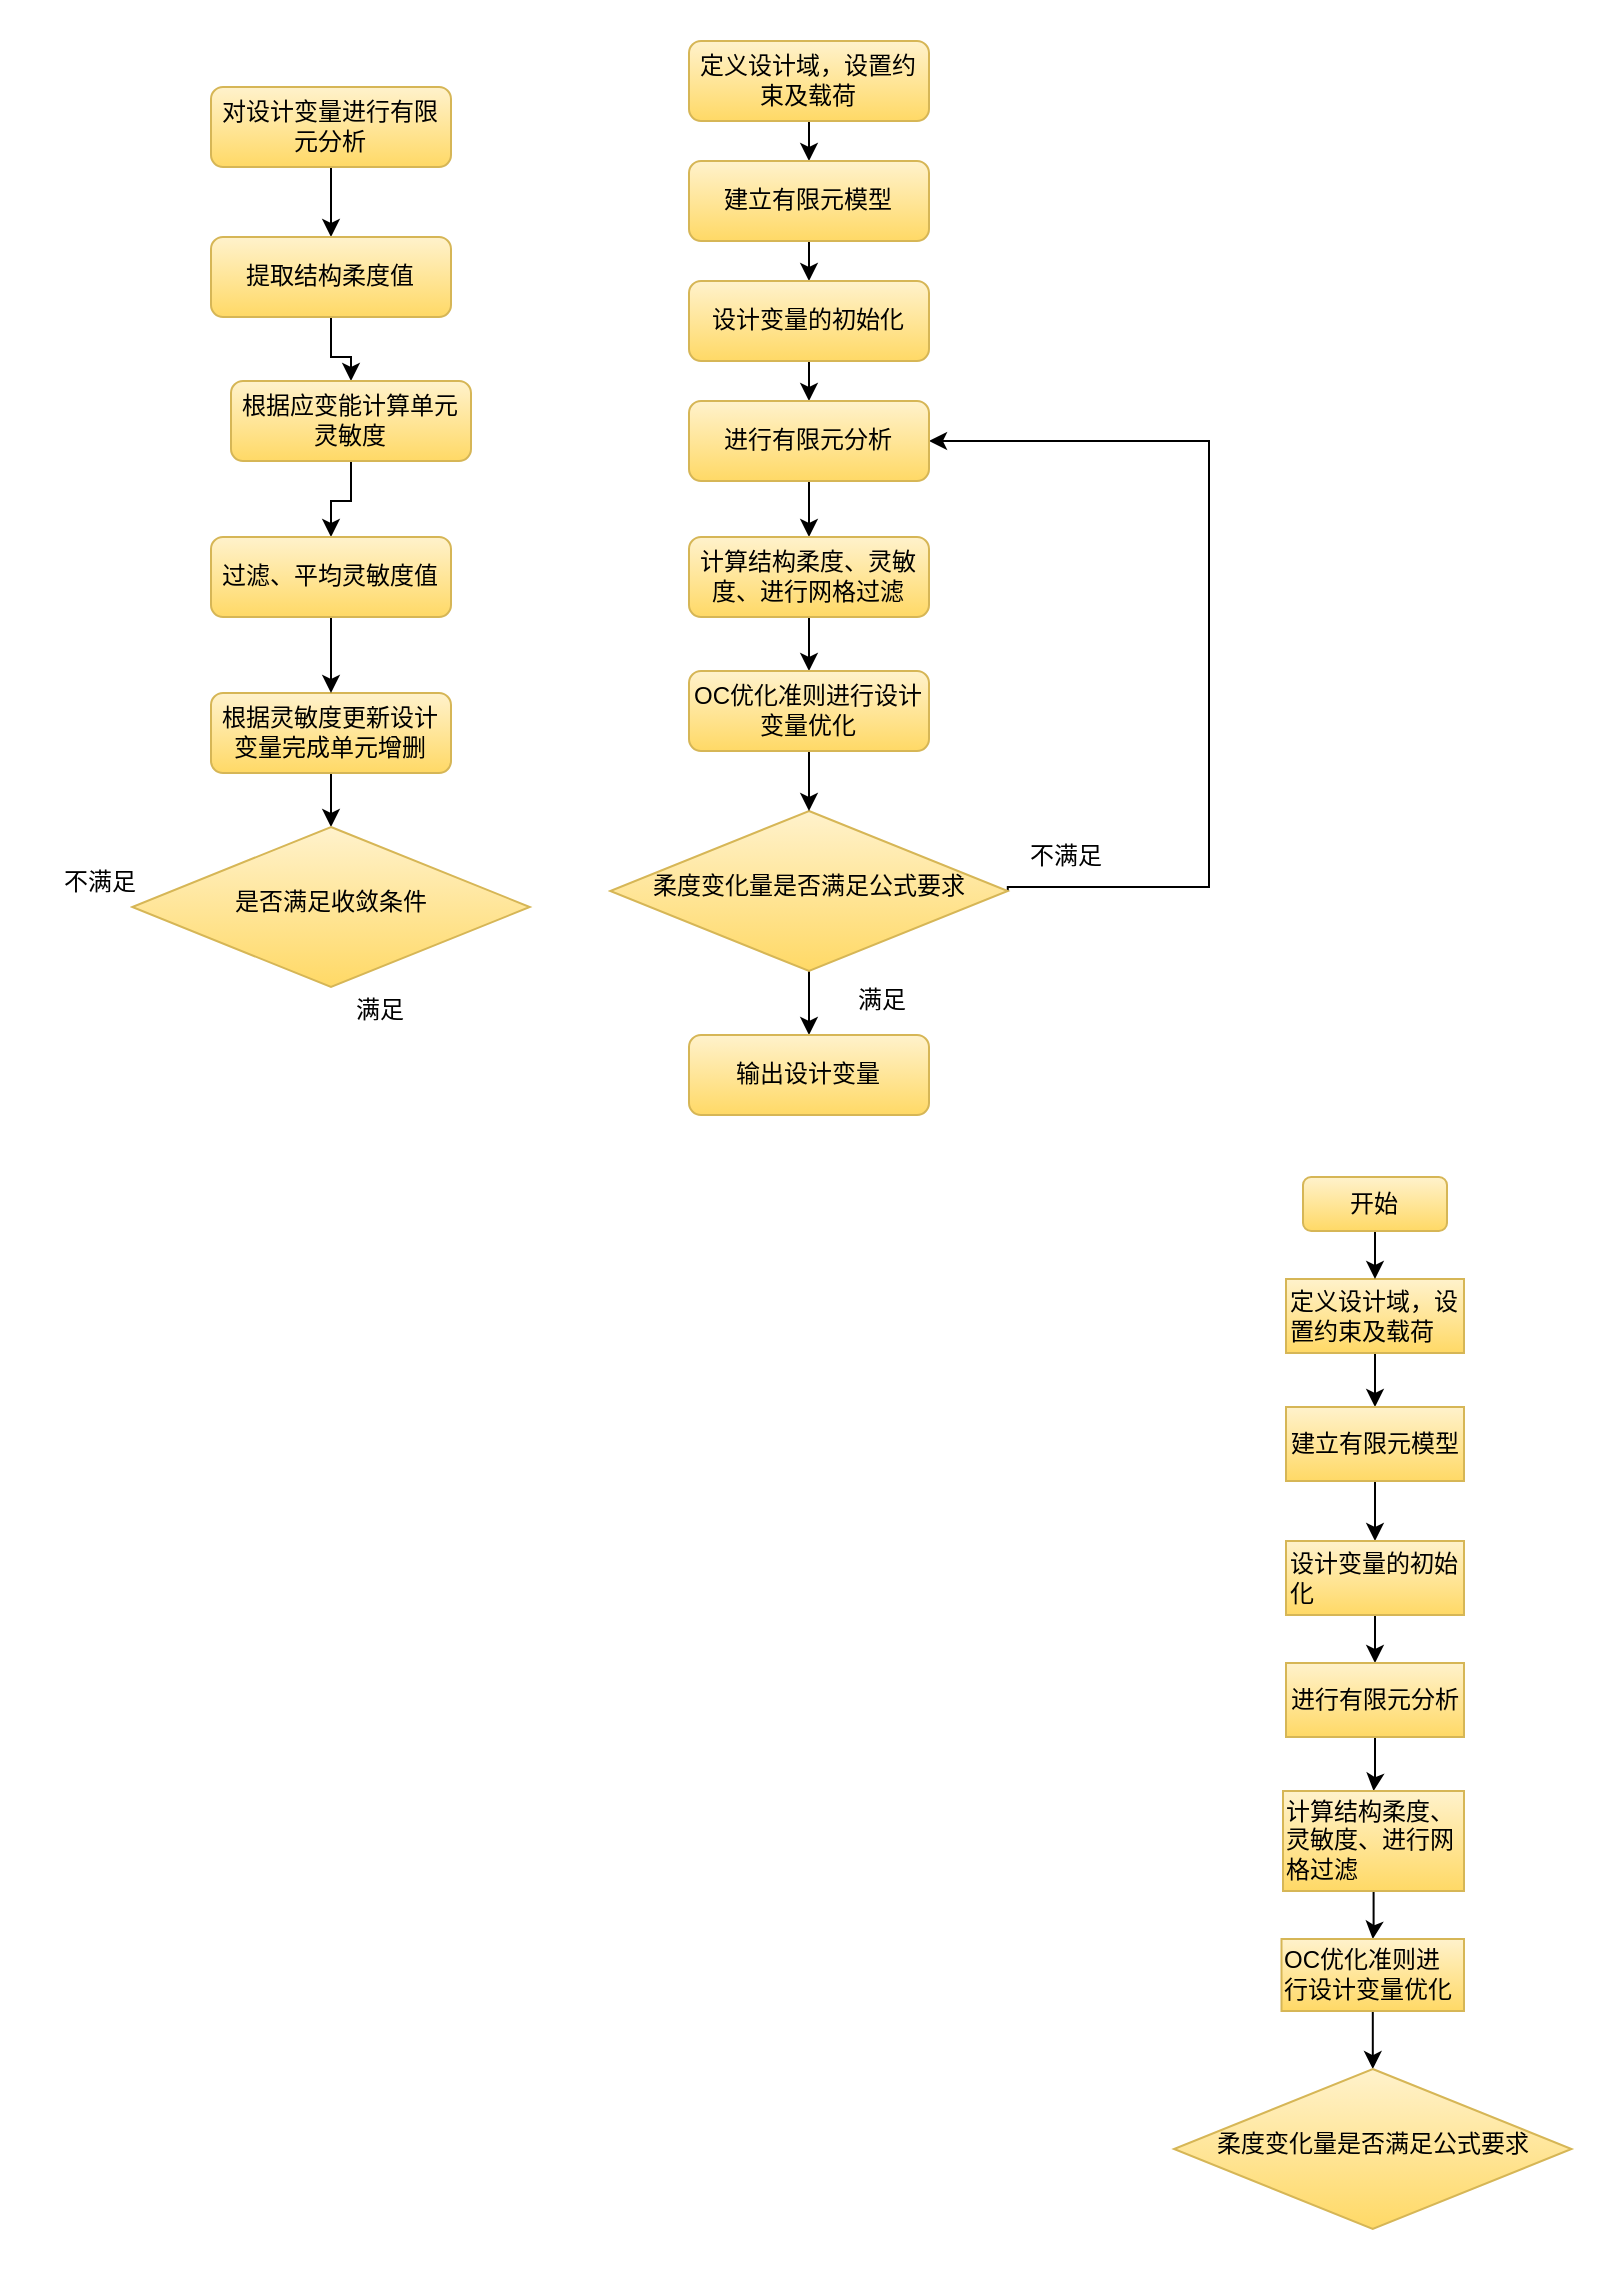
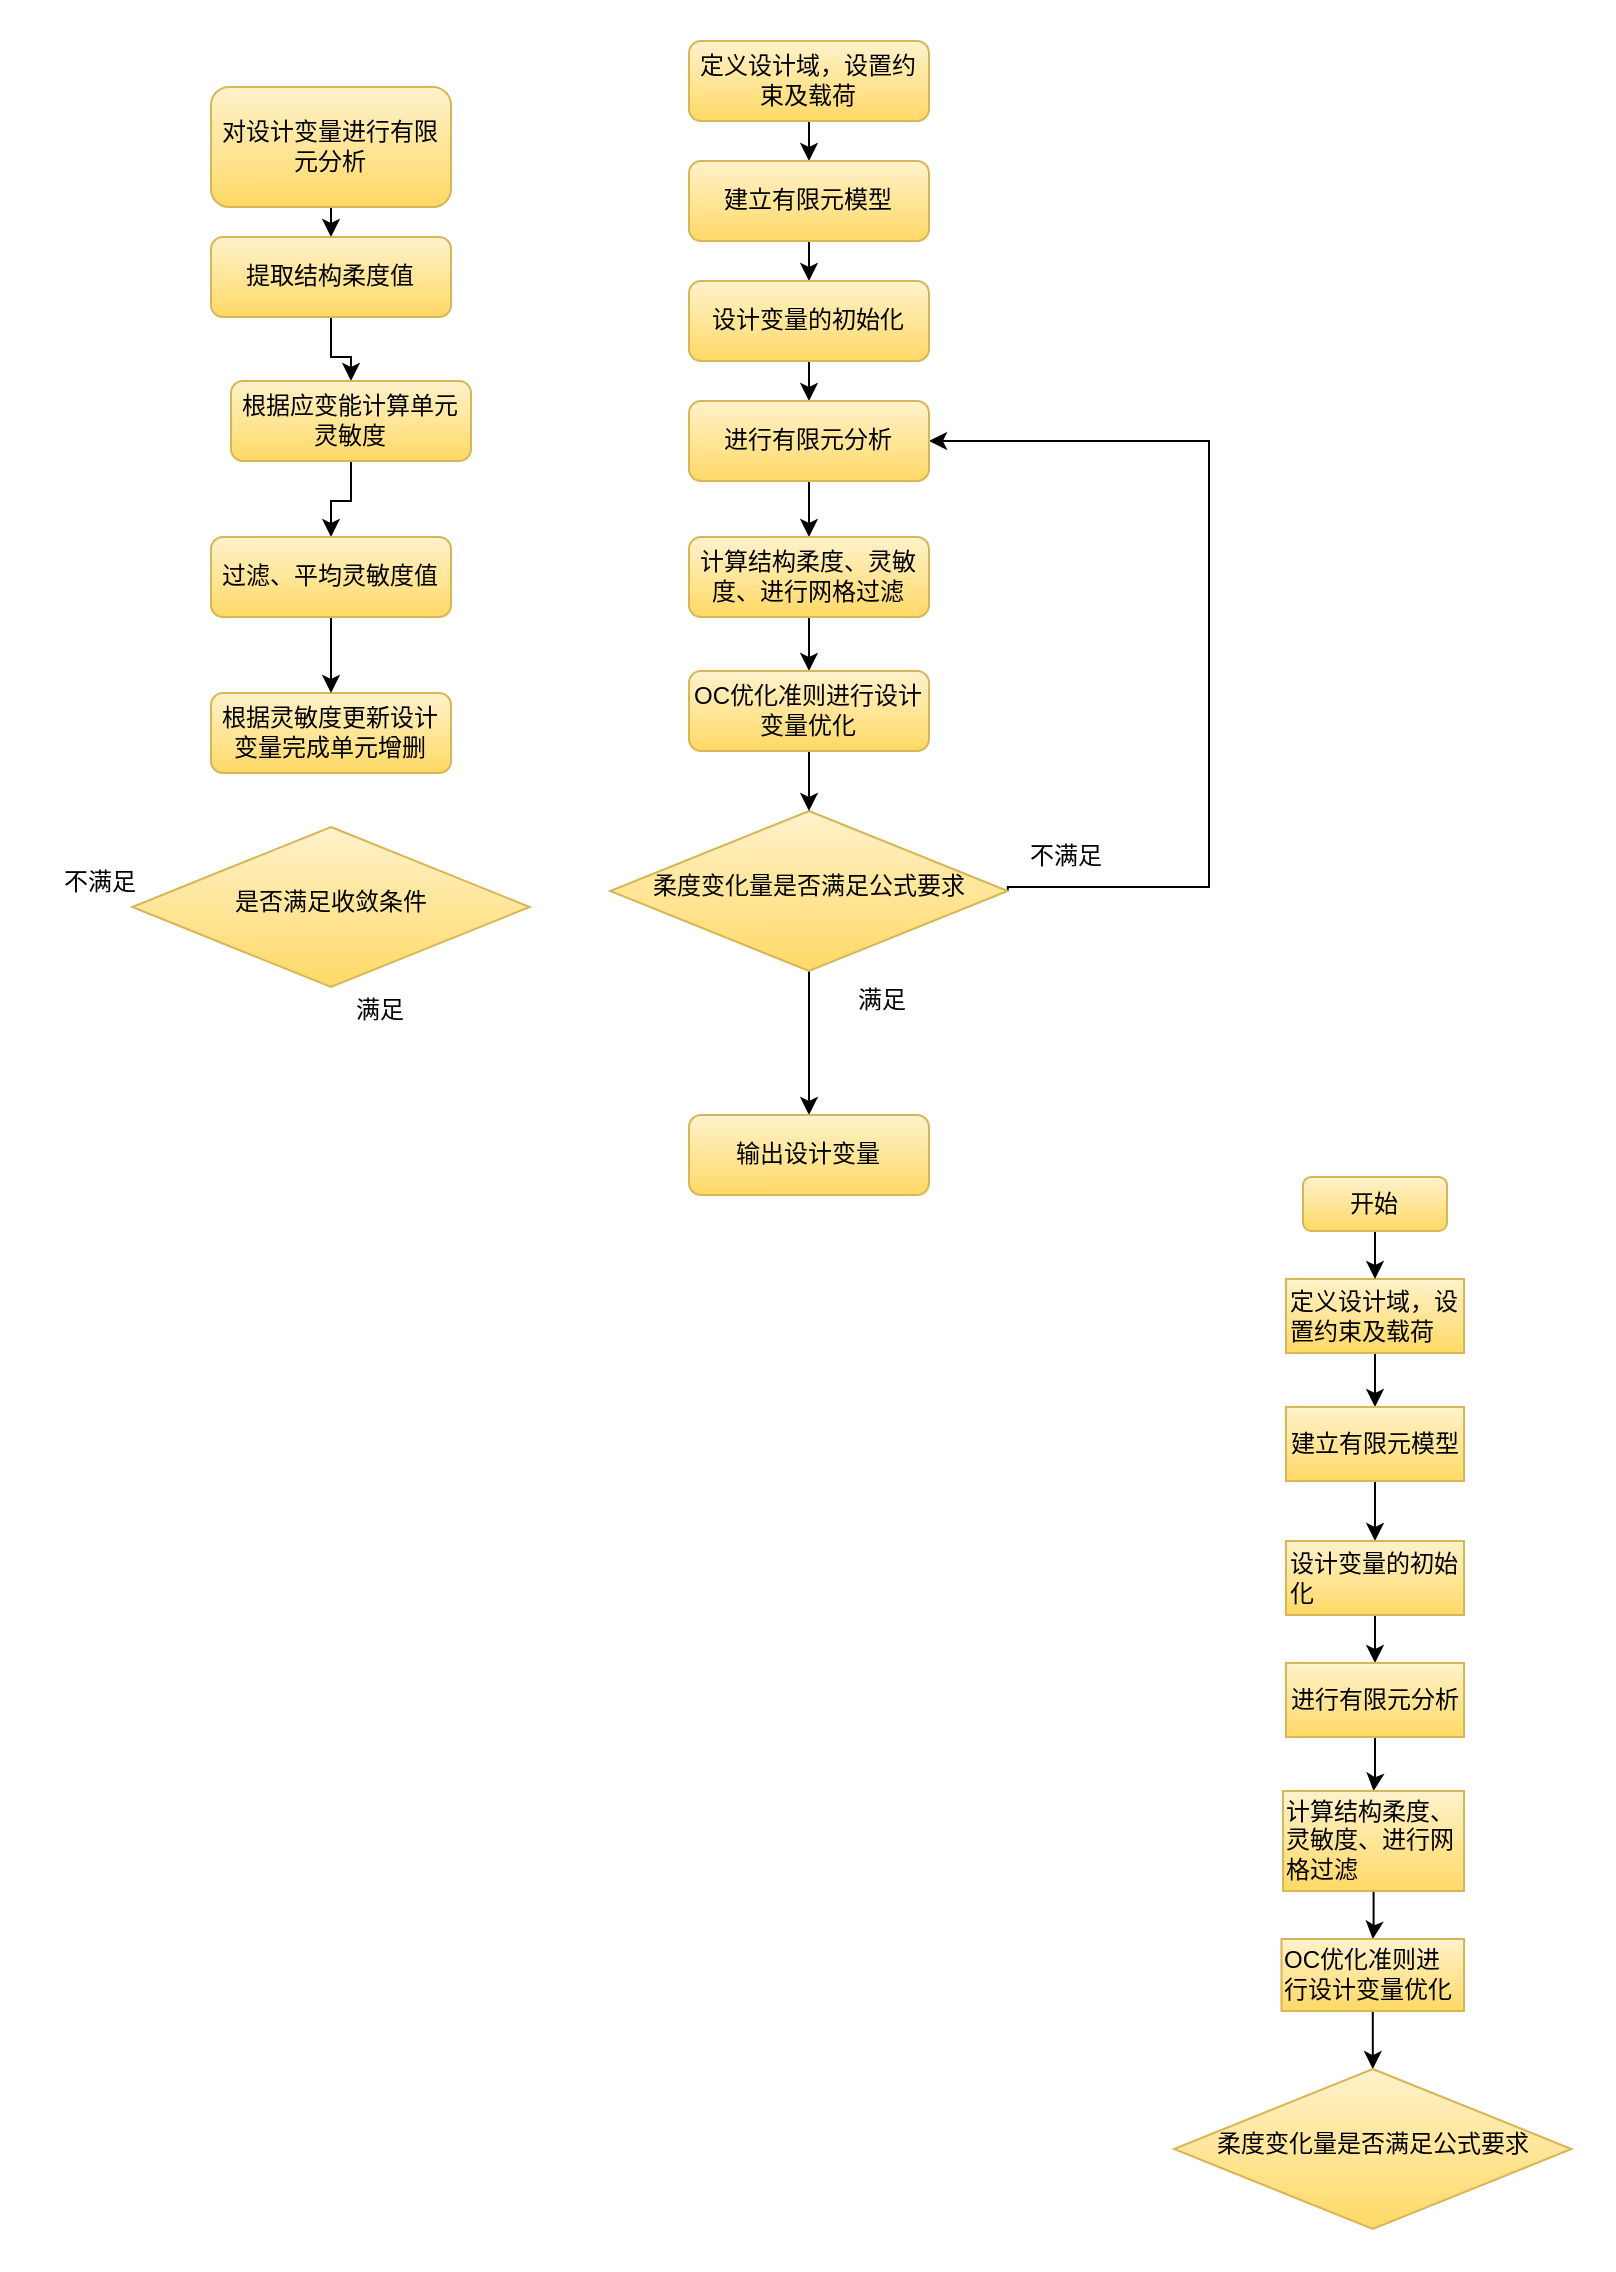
node "对设计变量进行有限元分析": size 240x80 -> 240x120
edge "根据灵敏度更新设计变量完成单元增删" -> "是否满足收敛条件": removed
node "输出设计变量": moved (809, 1075) -> (809, 1155)
